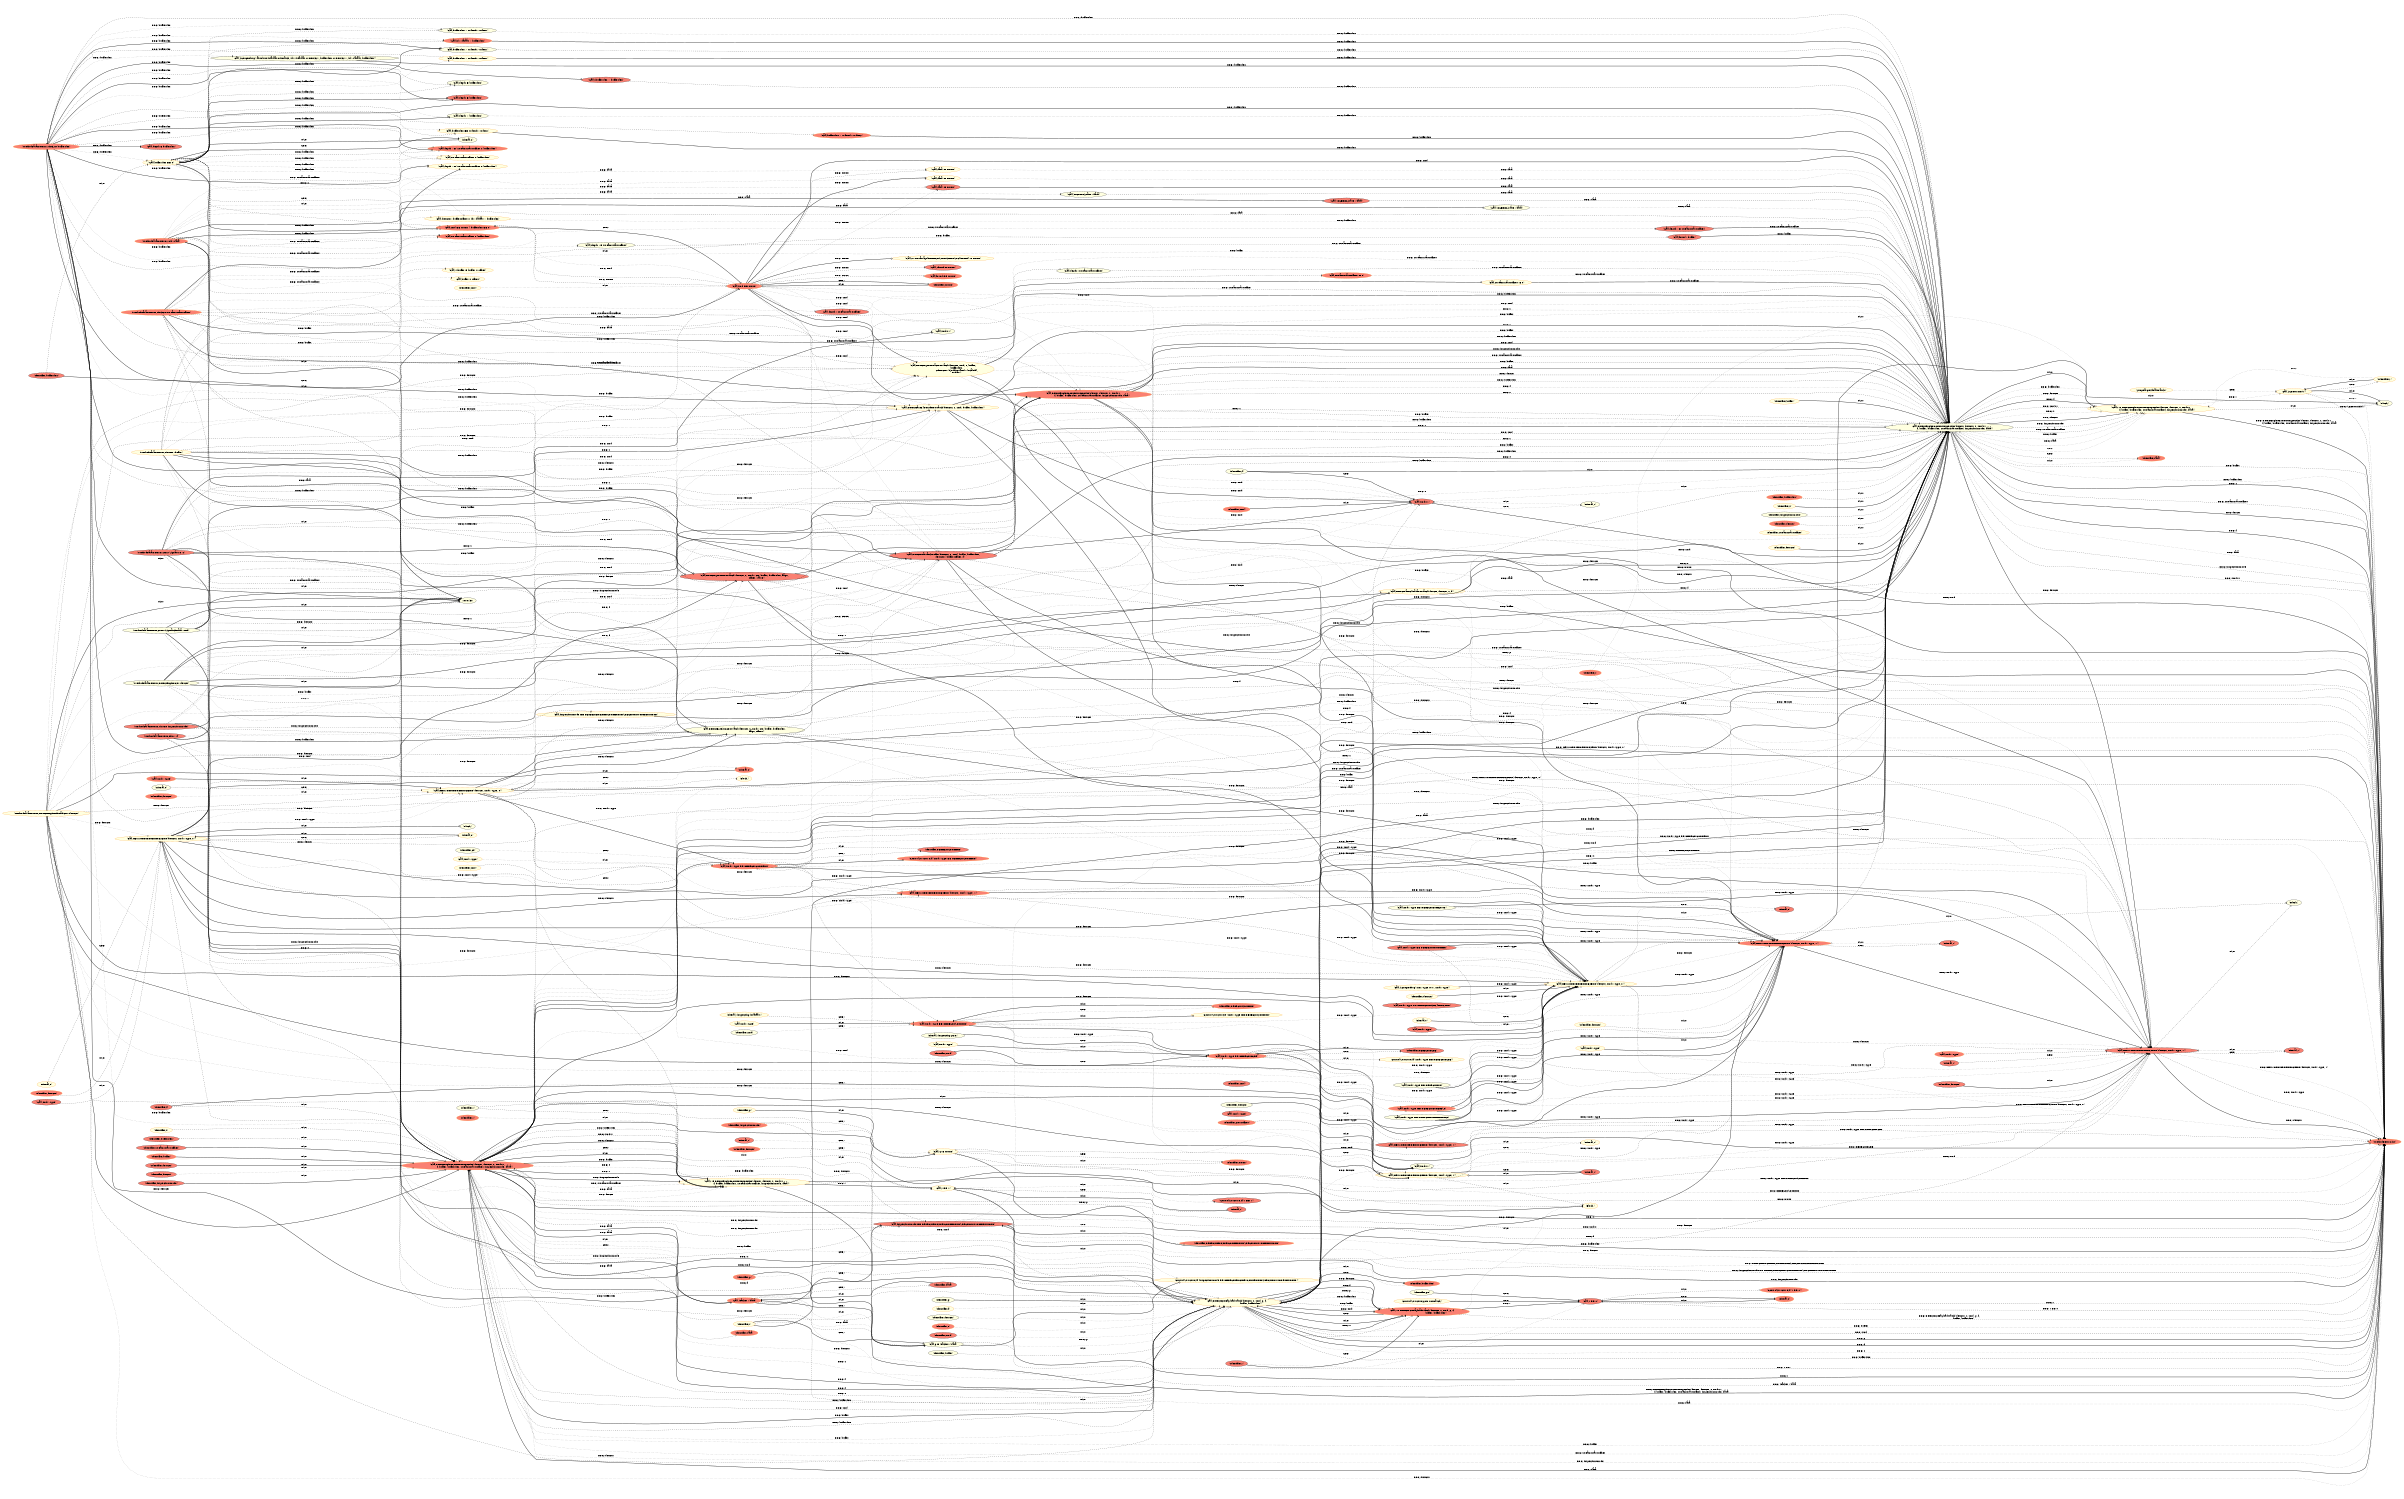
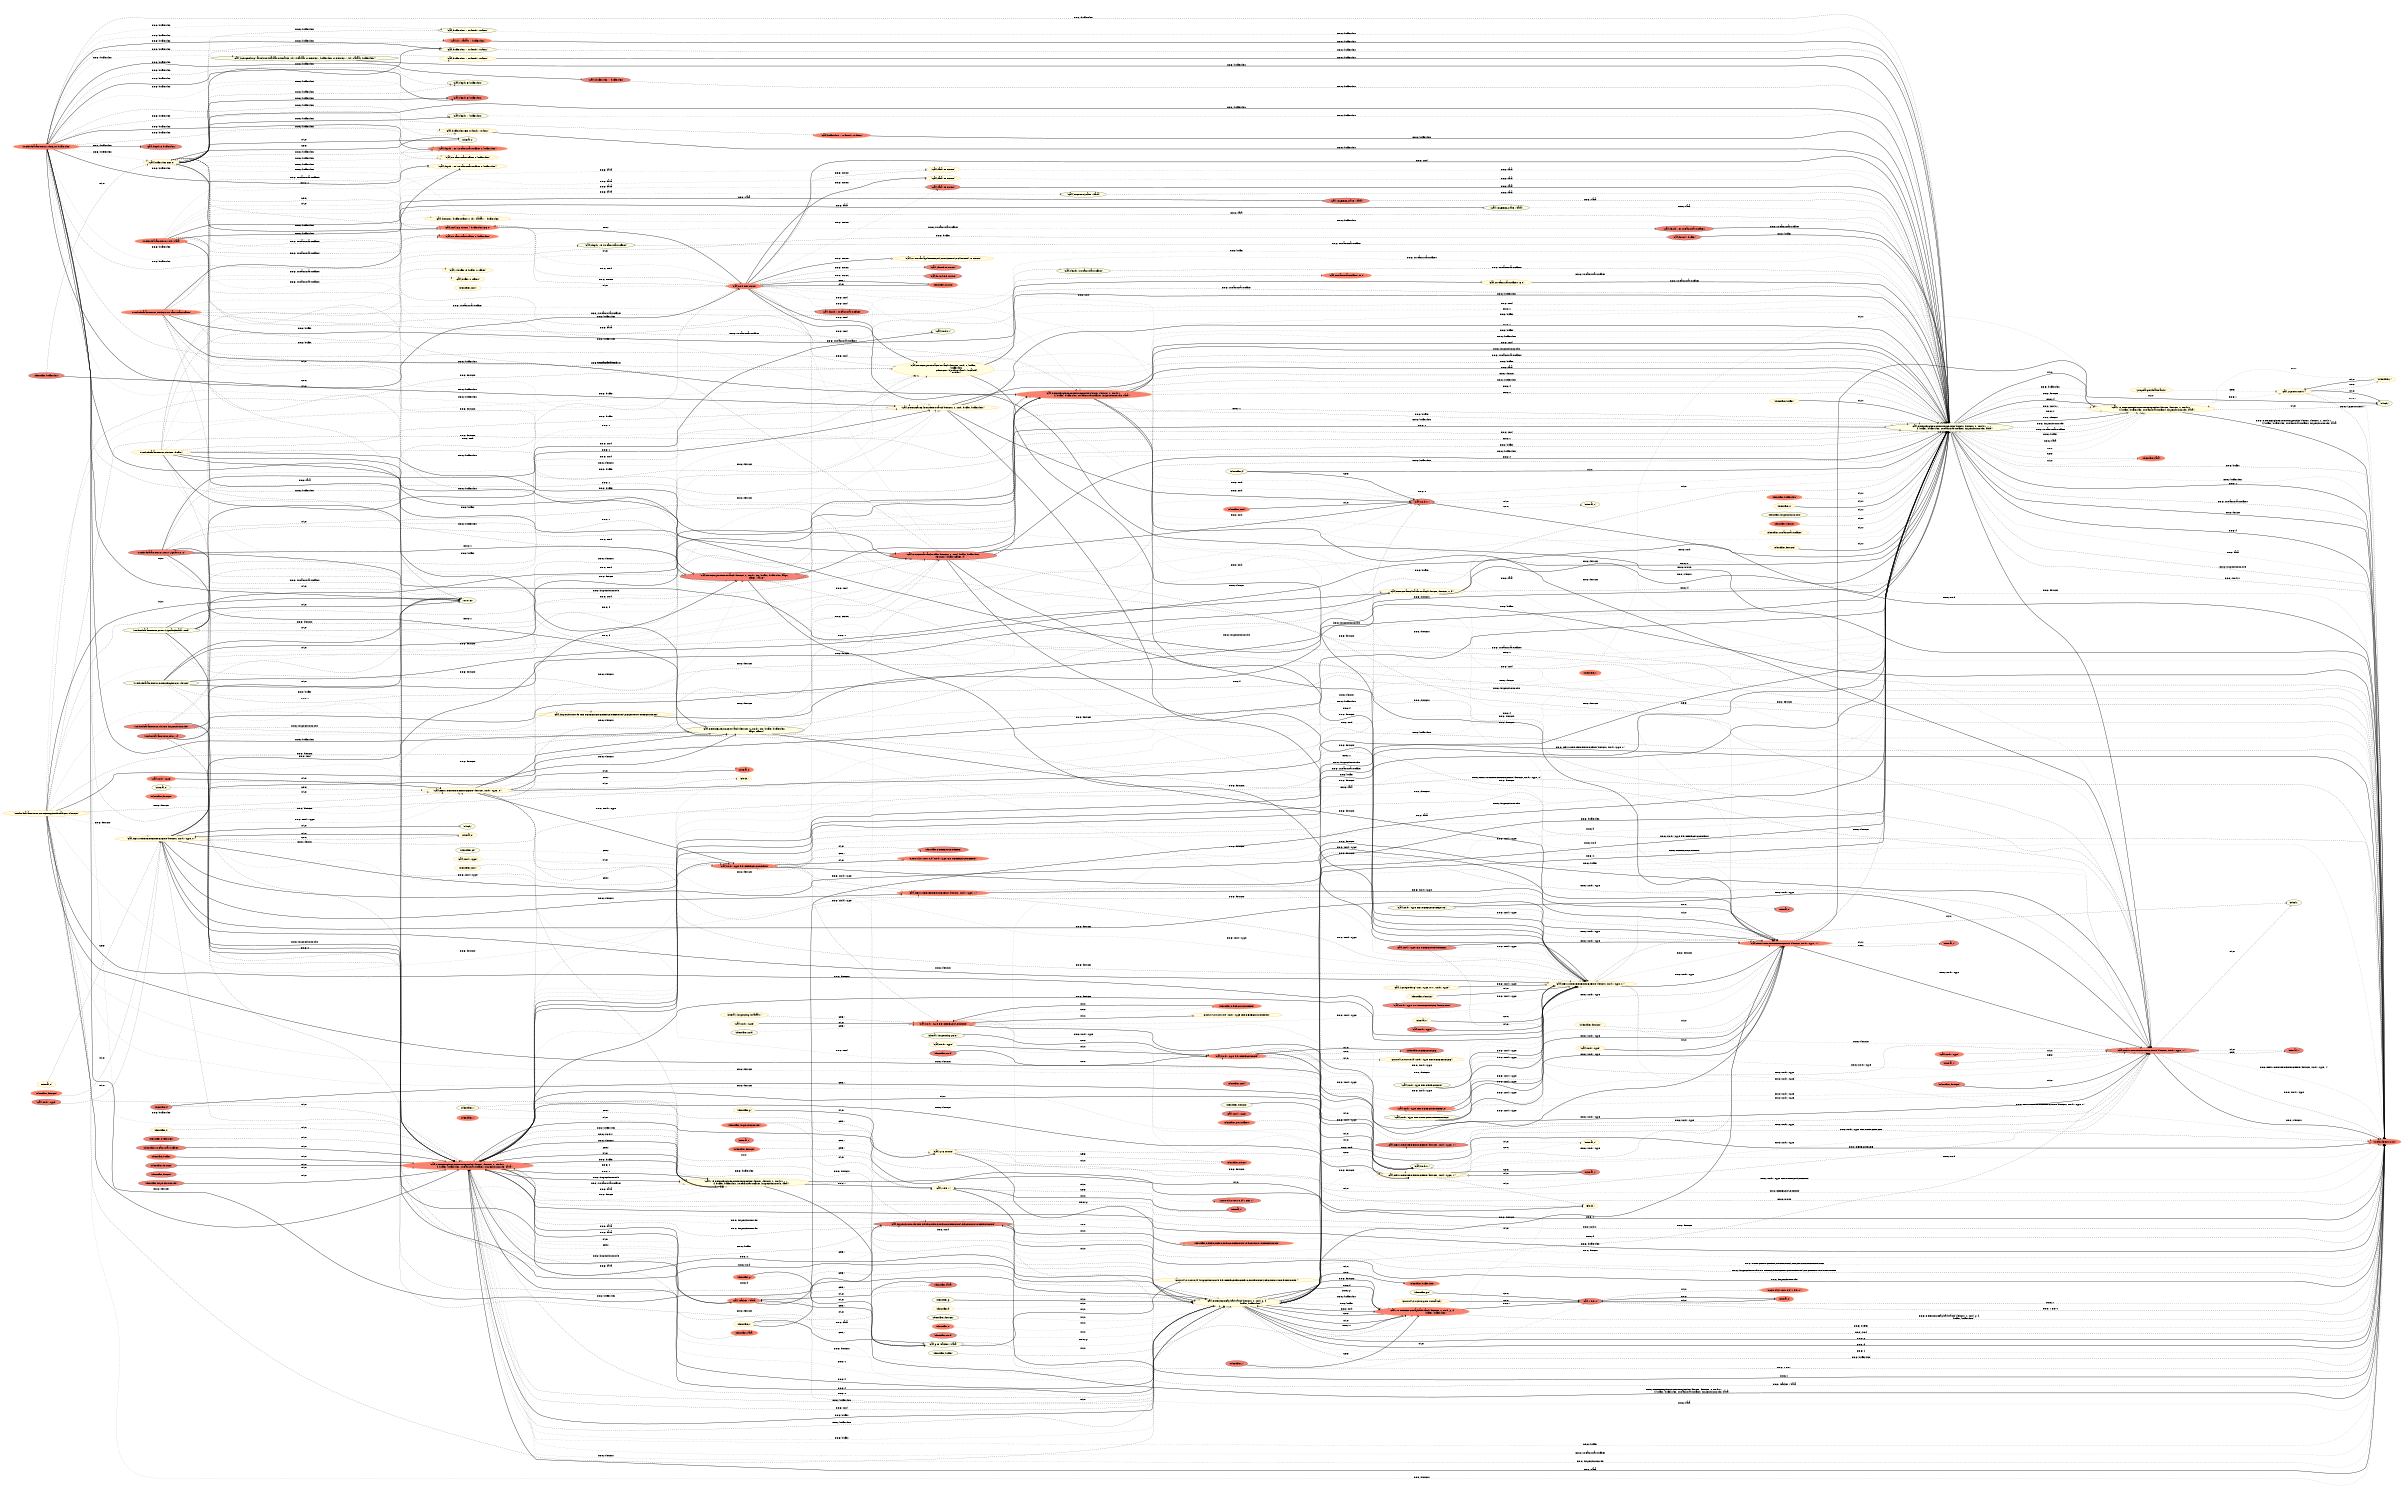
node "(Call,found == NULL)": color darkorange -> black
edge "(MethodParameterIn,void *data)" -> "1000130": style bold -> dotted
edge "(MethodParameterIn,const Signature *s)" -> "(MethodReturn,int)": label "DDG: p" -> "DDG: s"
